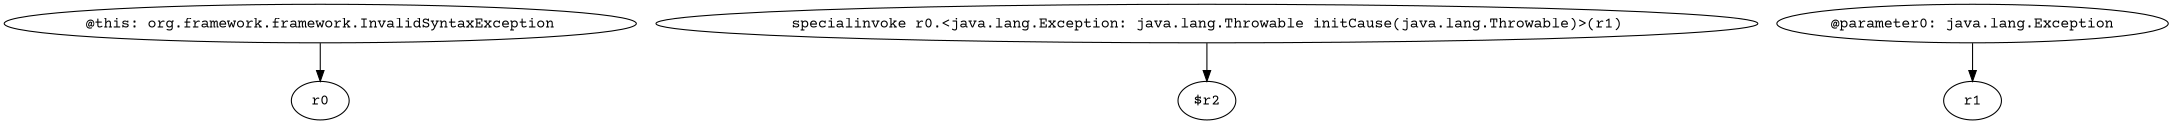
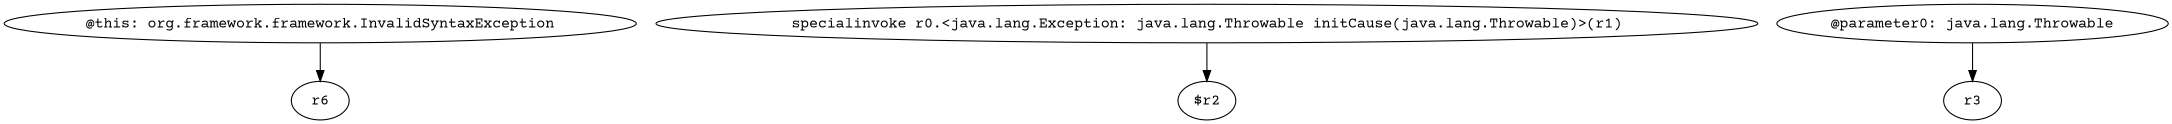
node "@parameter0: java.lang.Exception": label "@parameter0: java.lang.Exception" -> "@parameter0: java.lang.Throwable"
node "r0": label "r0" -> "r6"
node "r1": label "r1" -> "r3"
